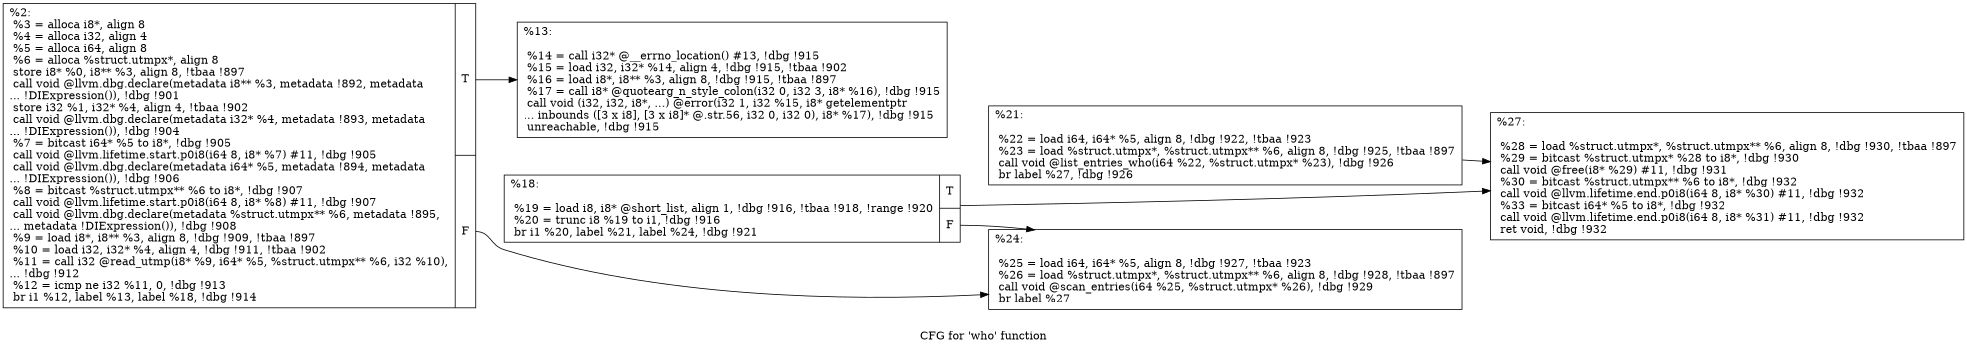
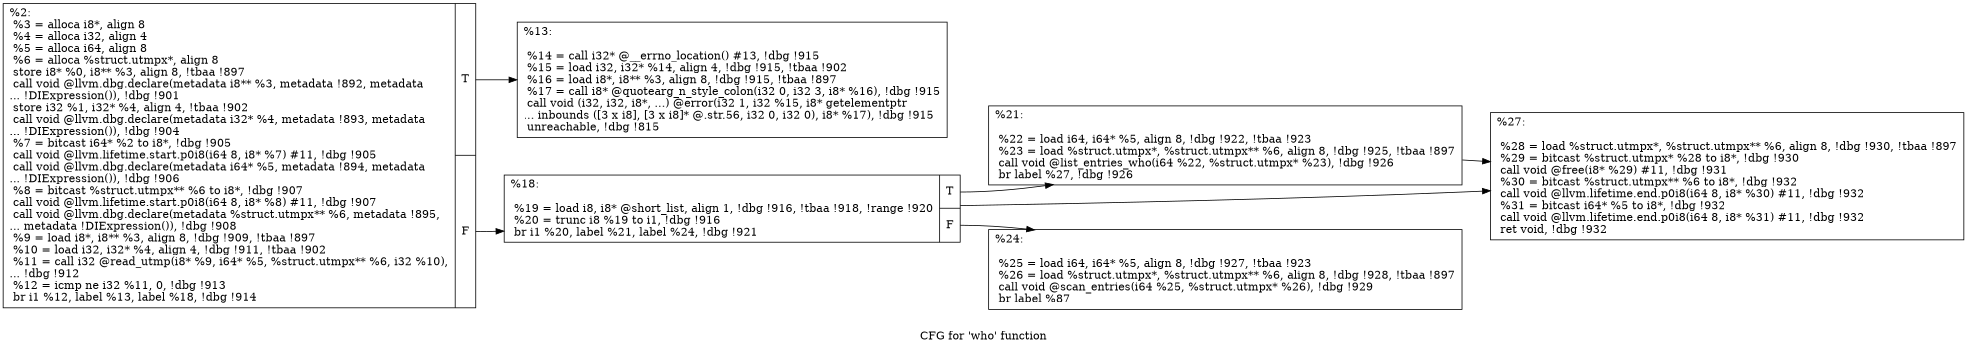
node "%13:": text "unreachable, !dbg !915" -> "unreachable, !dbg !815"
node "%2:": text "%7 = bitcast i64* %5 to i8*, !dbg !905" -> "%7 = bitcast i64* %2 to i8*, !dbg !905"
edge "%18:" -> "%21:": added
node "%27:": text "%33 = bitcast i64* %5 to i8*, !dbg !932" -> "%31 = bitcast i64* %5 to i8*, !dbg !932"
edge "%2:" -> "%24:": now "%2:" -> "%18:"
node "%24:": text "br label %27" -> "br label %87"
